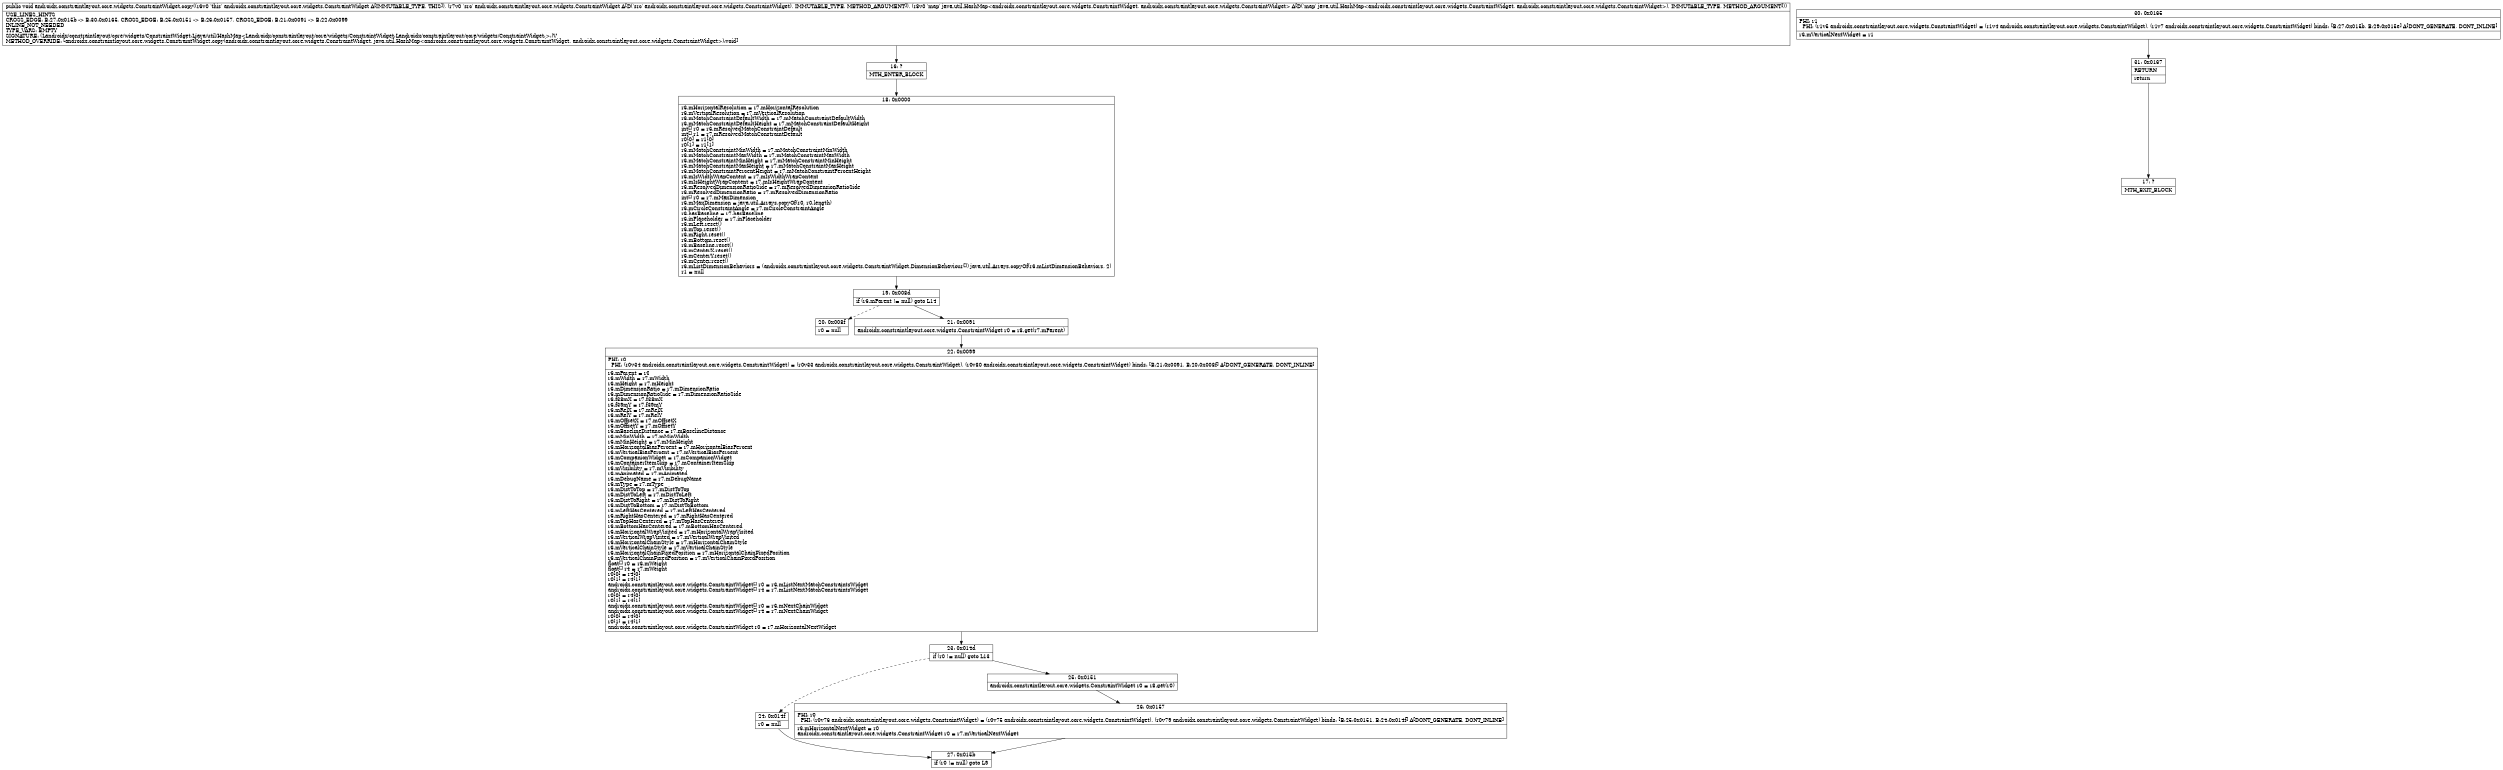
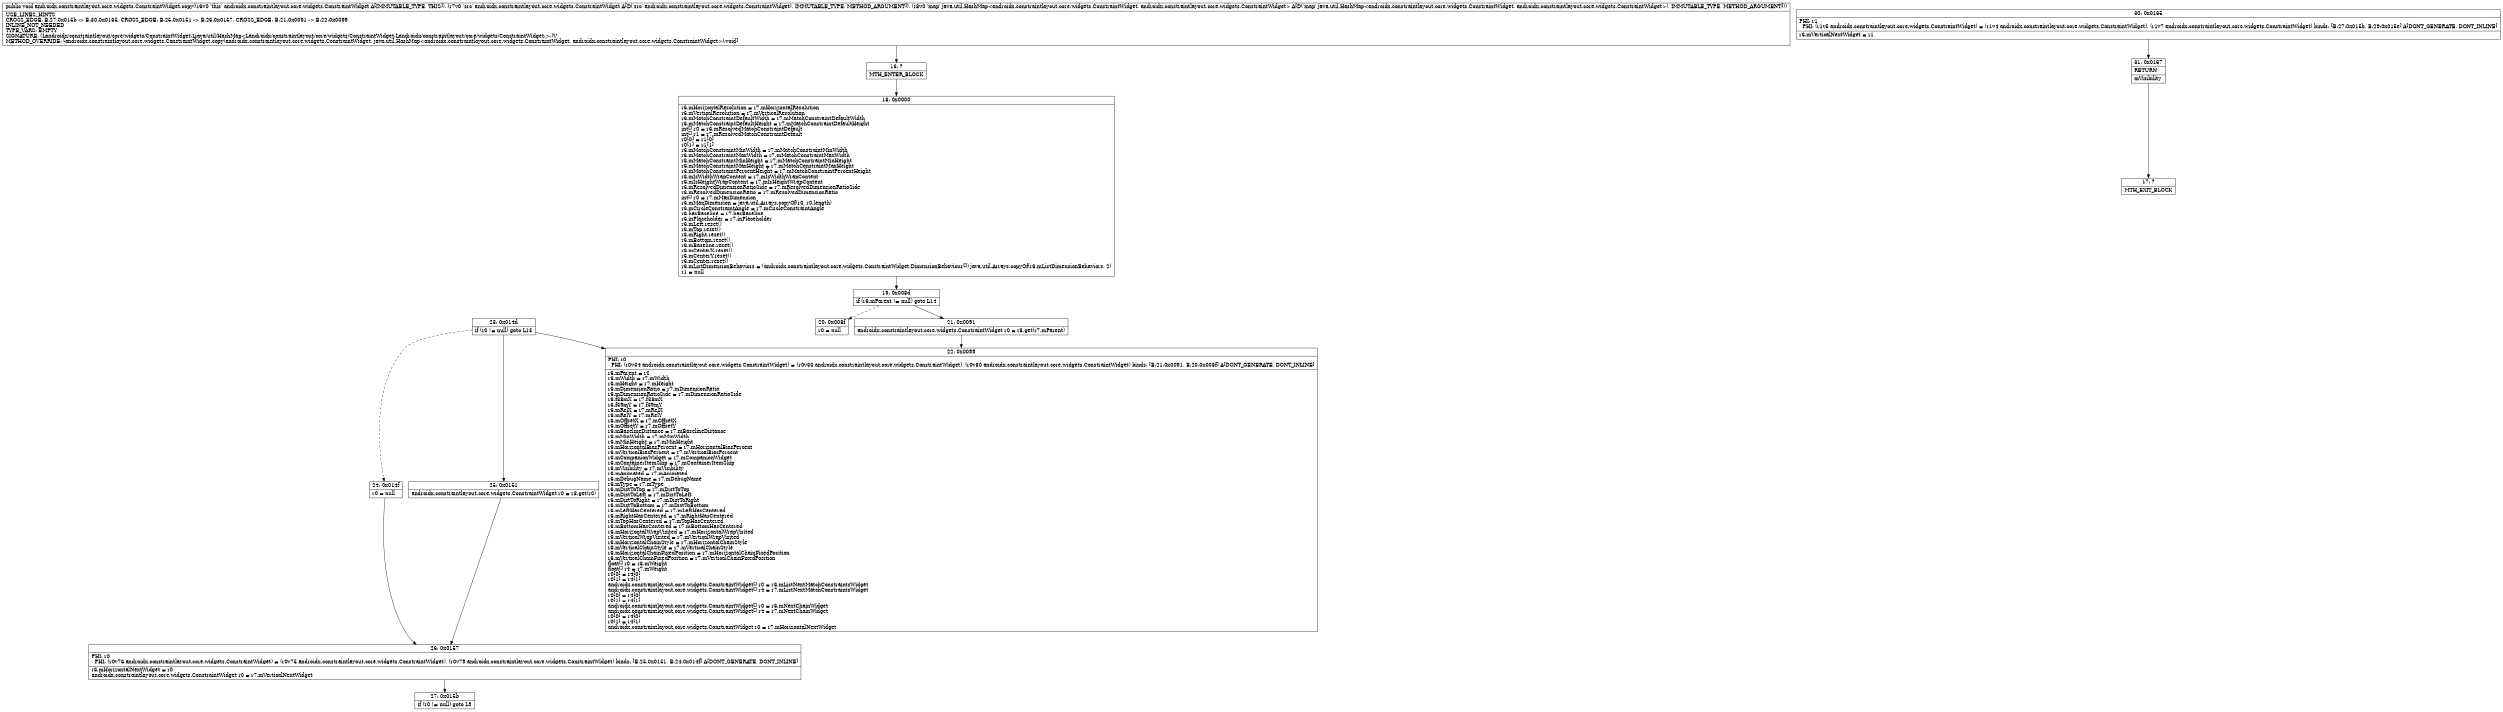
node "31: 0x0167": text "return" -> "mVisibility"
edge "22: 0x0099" -> "23: 0x014d": reversed
edge "24: 0x014f" -> "27: 0x015b": now "24: 0x014f" -> "26: 0x0157"
